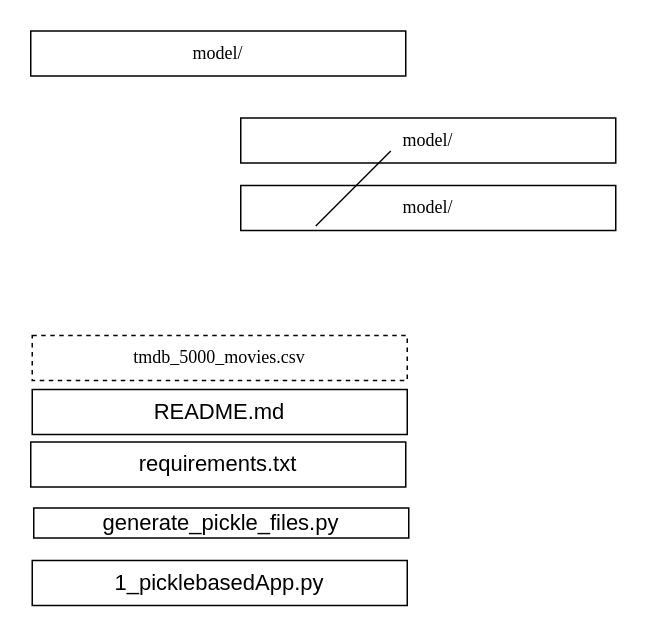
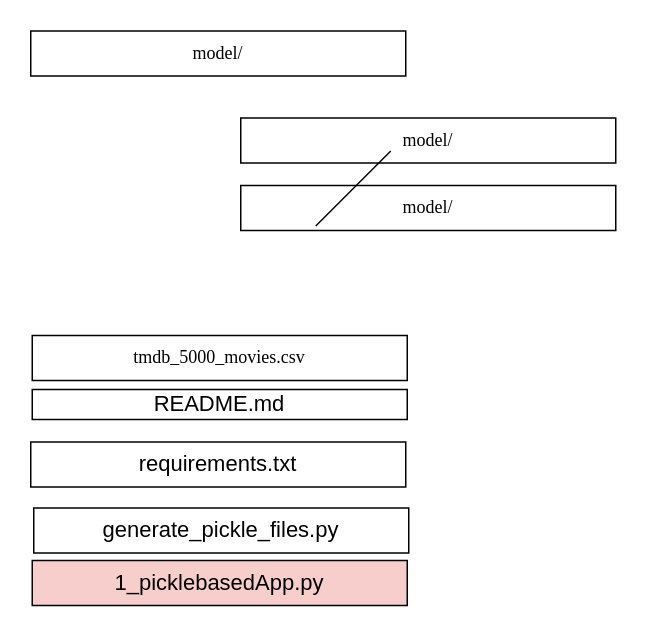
node "tmdb_5000_movies.csv": style dashed -> solid
node "README.md": size 375x45 -> 375x30
node "generate_pickle_files.py": size 375x30 -> 375x45
node "1_picklebasedApp.py": fillcolor #ffffff -> #f8cecc
